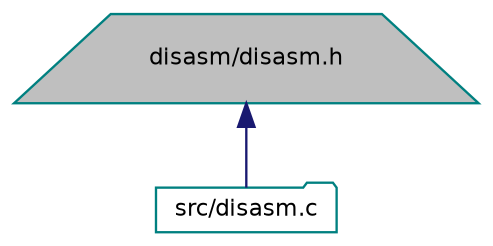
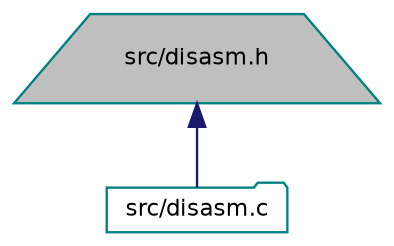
node "disasm/disasm.h": label "disasm/disasm.h" -> "src/disasm.h"
